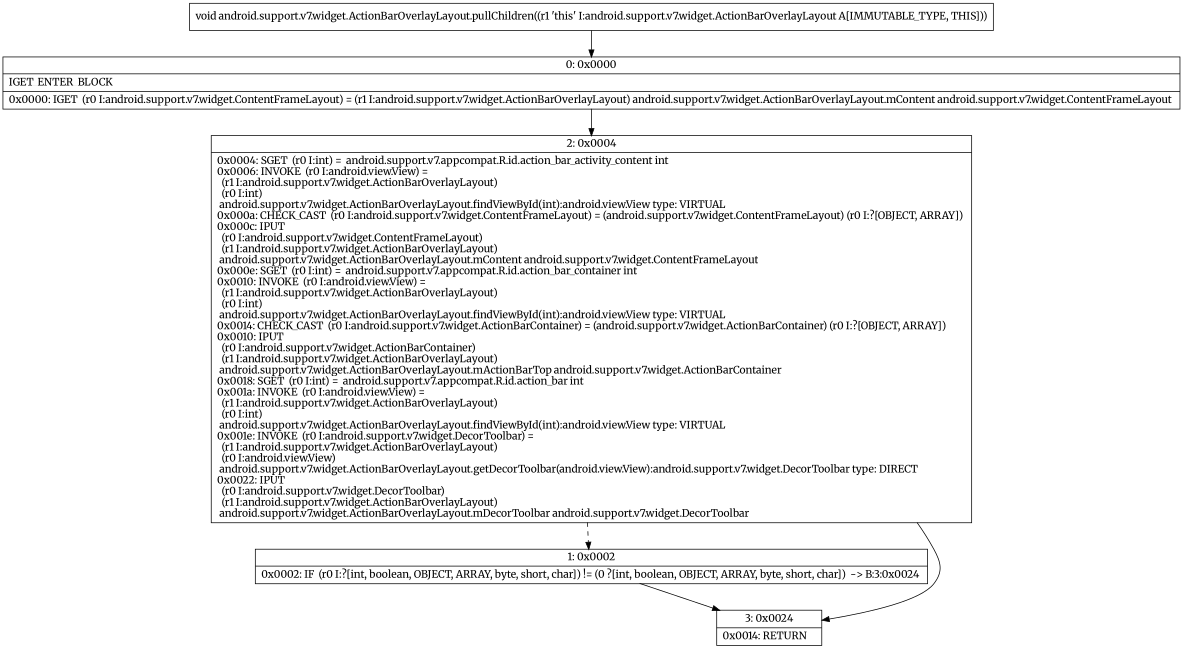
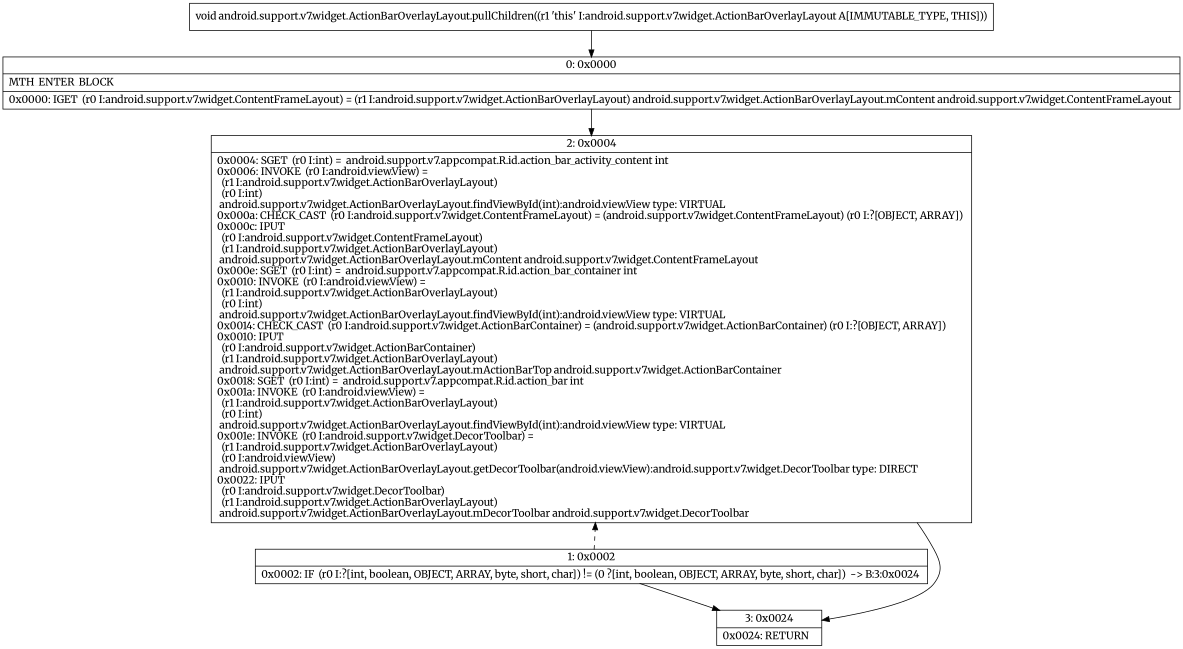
node "0: 0x0000": text "IGET_ENTER_BLOCK" -> "MTH_ENTER_BLOCK"
edge "2: 0x0004" -> "1: 0x0002": reversed
node "3: 0x0024": text "0x0014: RETURN" -> "0x0024: RETURN"
